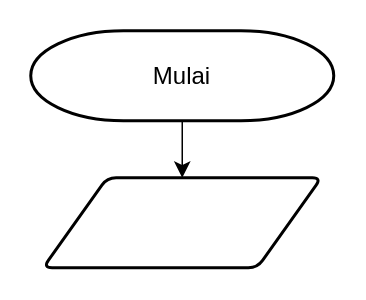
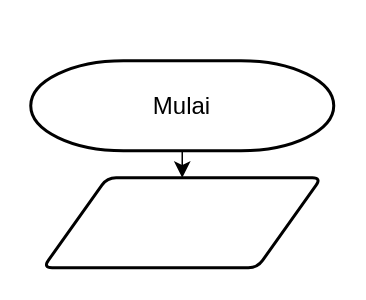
node "Mulai": moved (182, 76) -> (182, 106)
